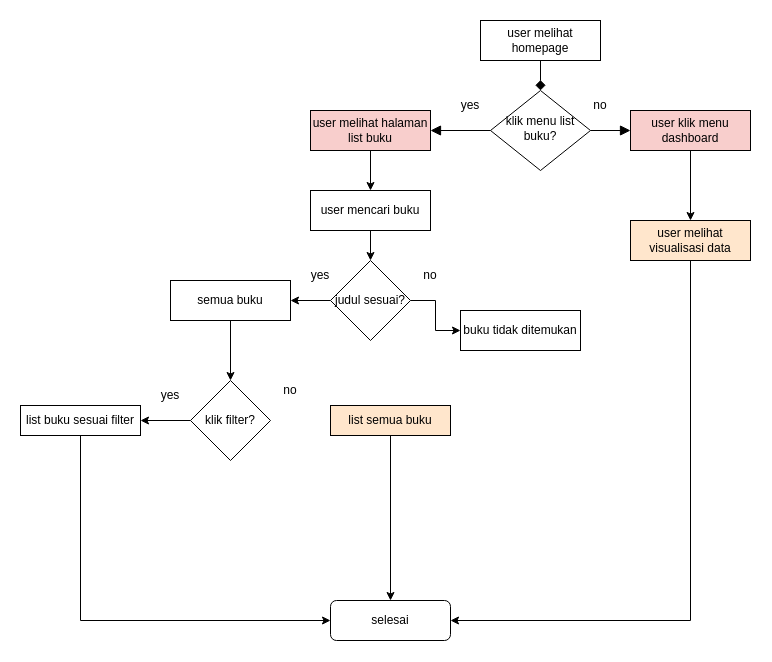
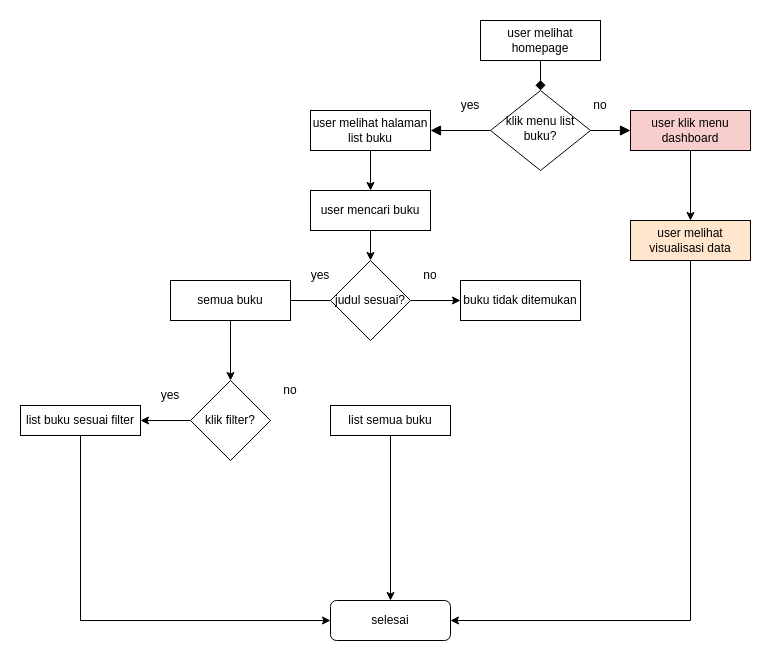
node "user melihat halaman list buku": fillcolor #f8cecc -> #ffffff
edge "judul sesuai?" -> "semua buku": arrowhead classic -> none
node "buku tidak ditemukan": moved (521, 331) -> (521, 301)
node "list semua buku": fillcolor #ffe6cc -> #ffffff
